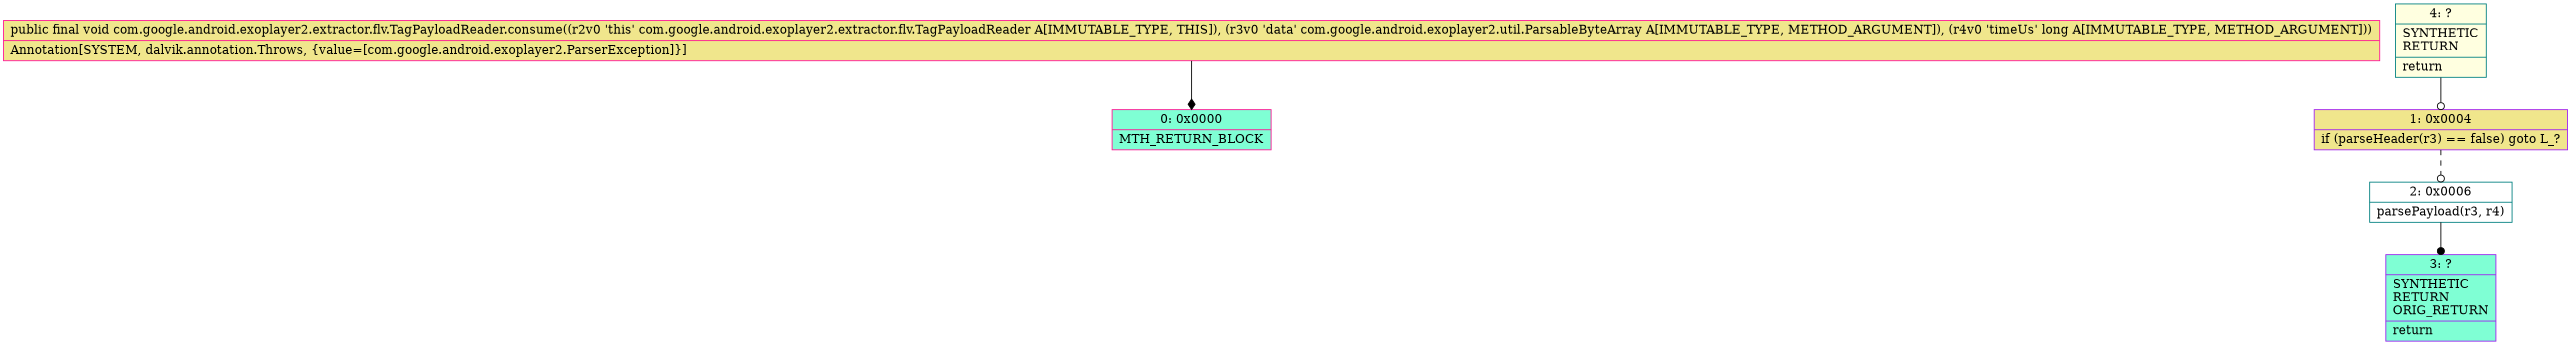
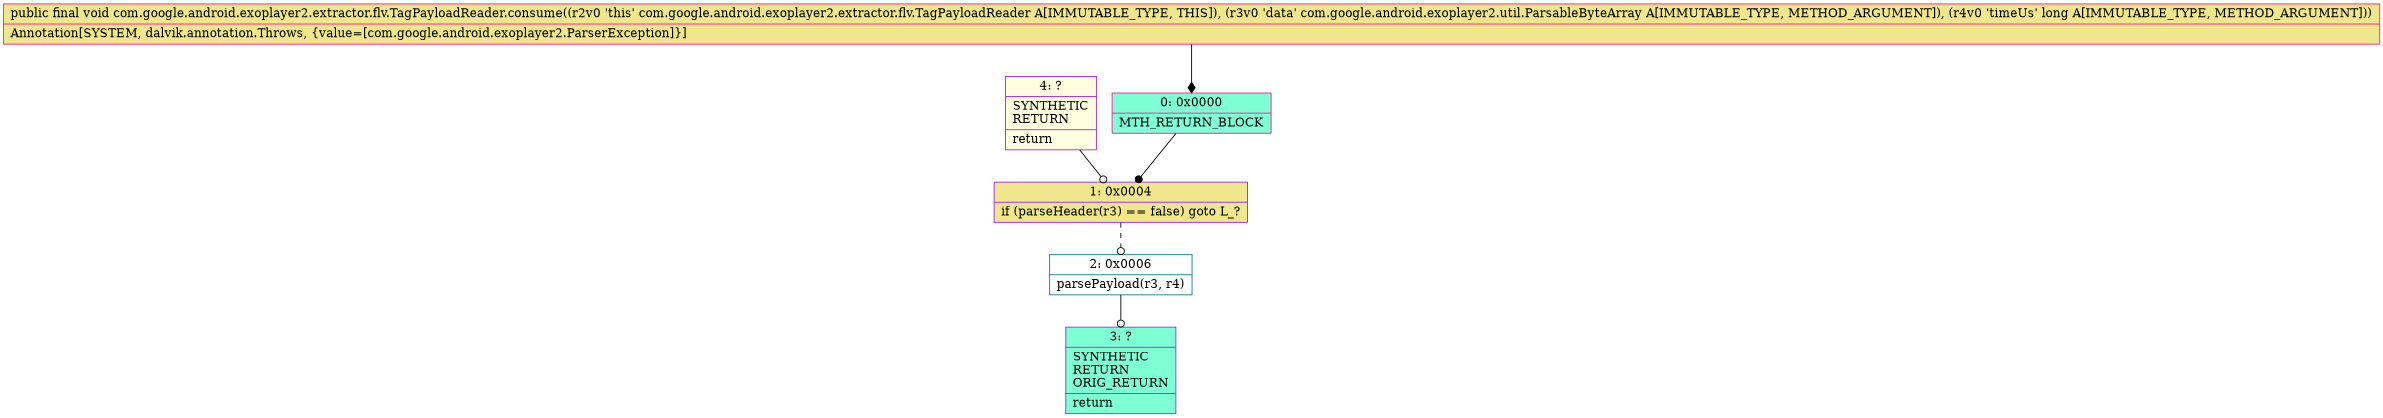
node "4: ?": color teal -> purple
edge "0: 0x0000" -> "1: 0x0004": added
edge "2: 0x0006" -> "3: ?": arrowhead dot -> odot
